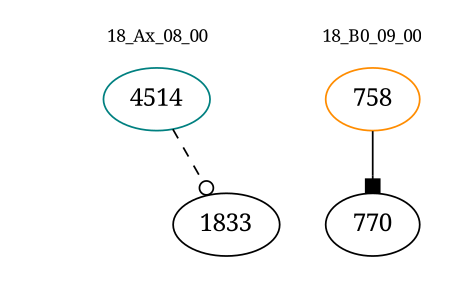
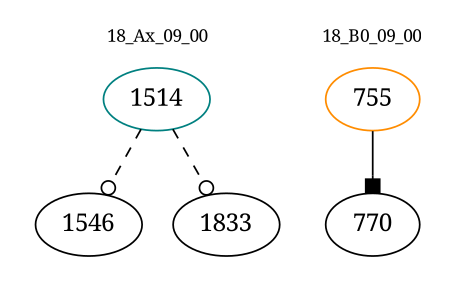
cluster "18_Ax_08_00": label "18_Ax_08_00" -> "18_Ax_09_00"
node "4514": label "4514" -> "1514"
node "758": label "758" -> "755"
node "1546": added
